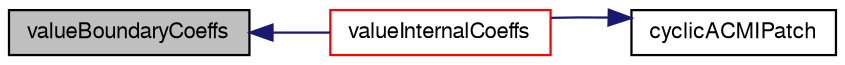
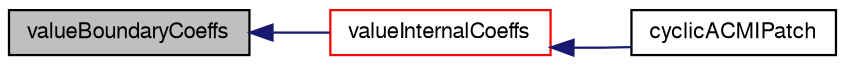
edge "valueInternalCoeffs" -> "cyclicACMIPatch": reversed
